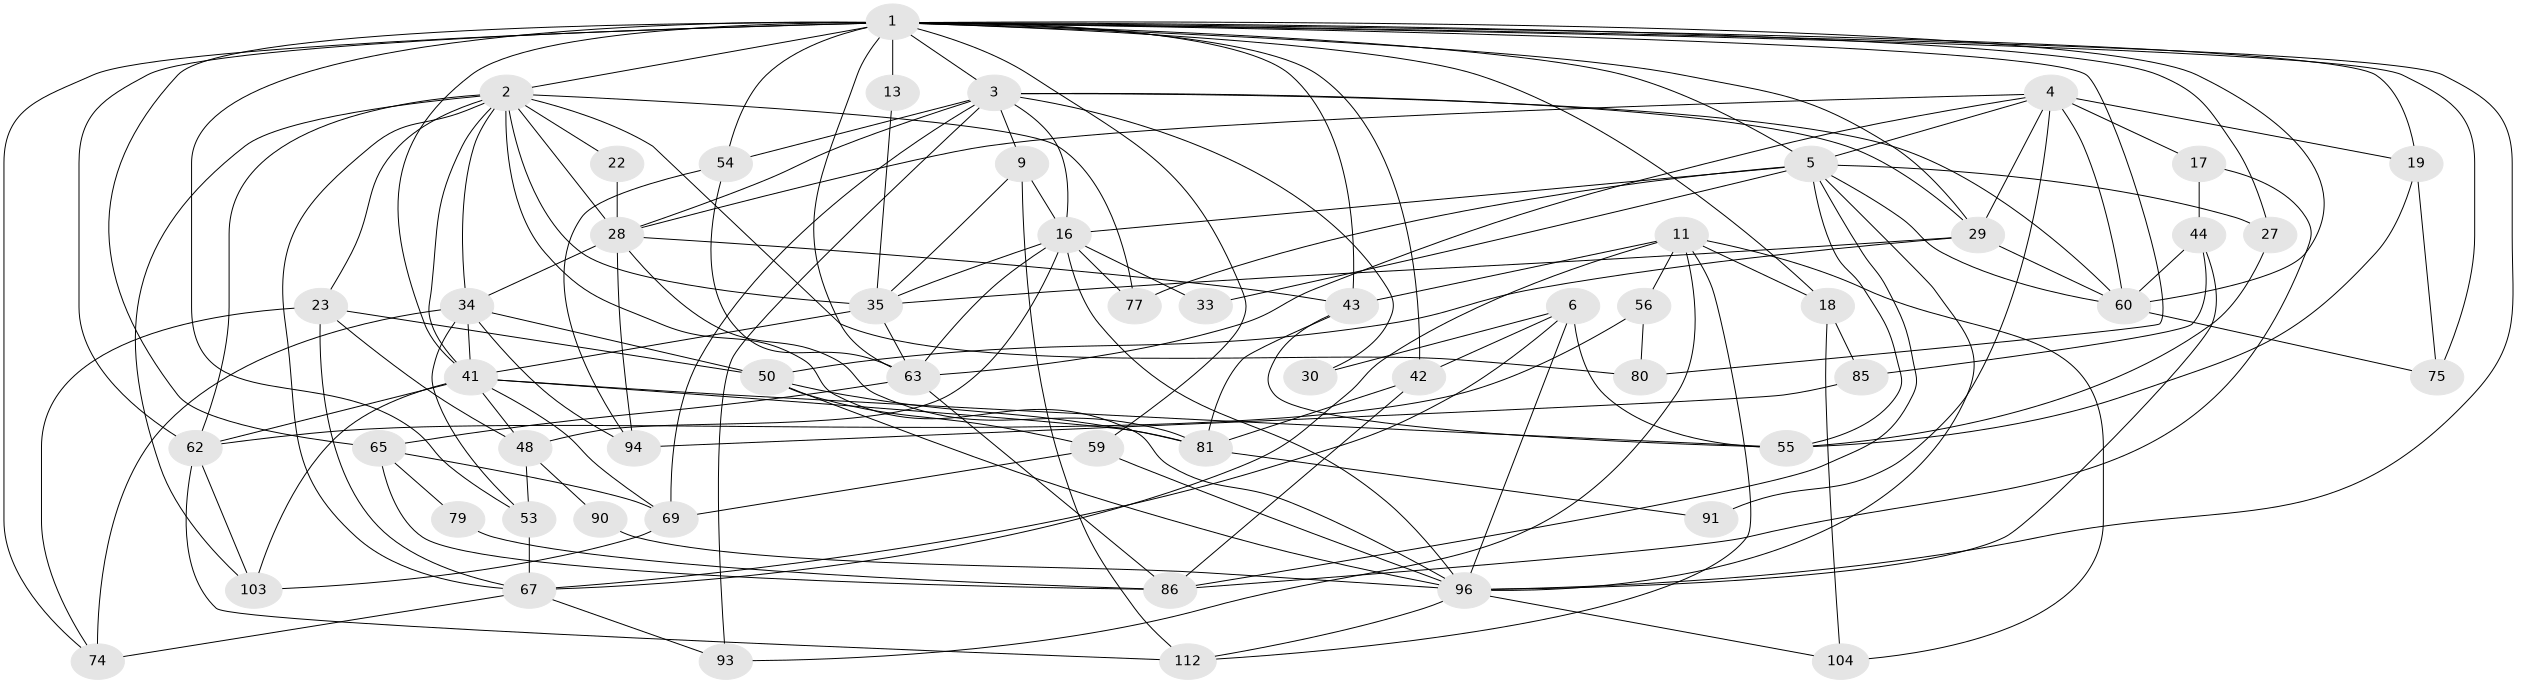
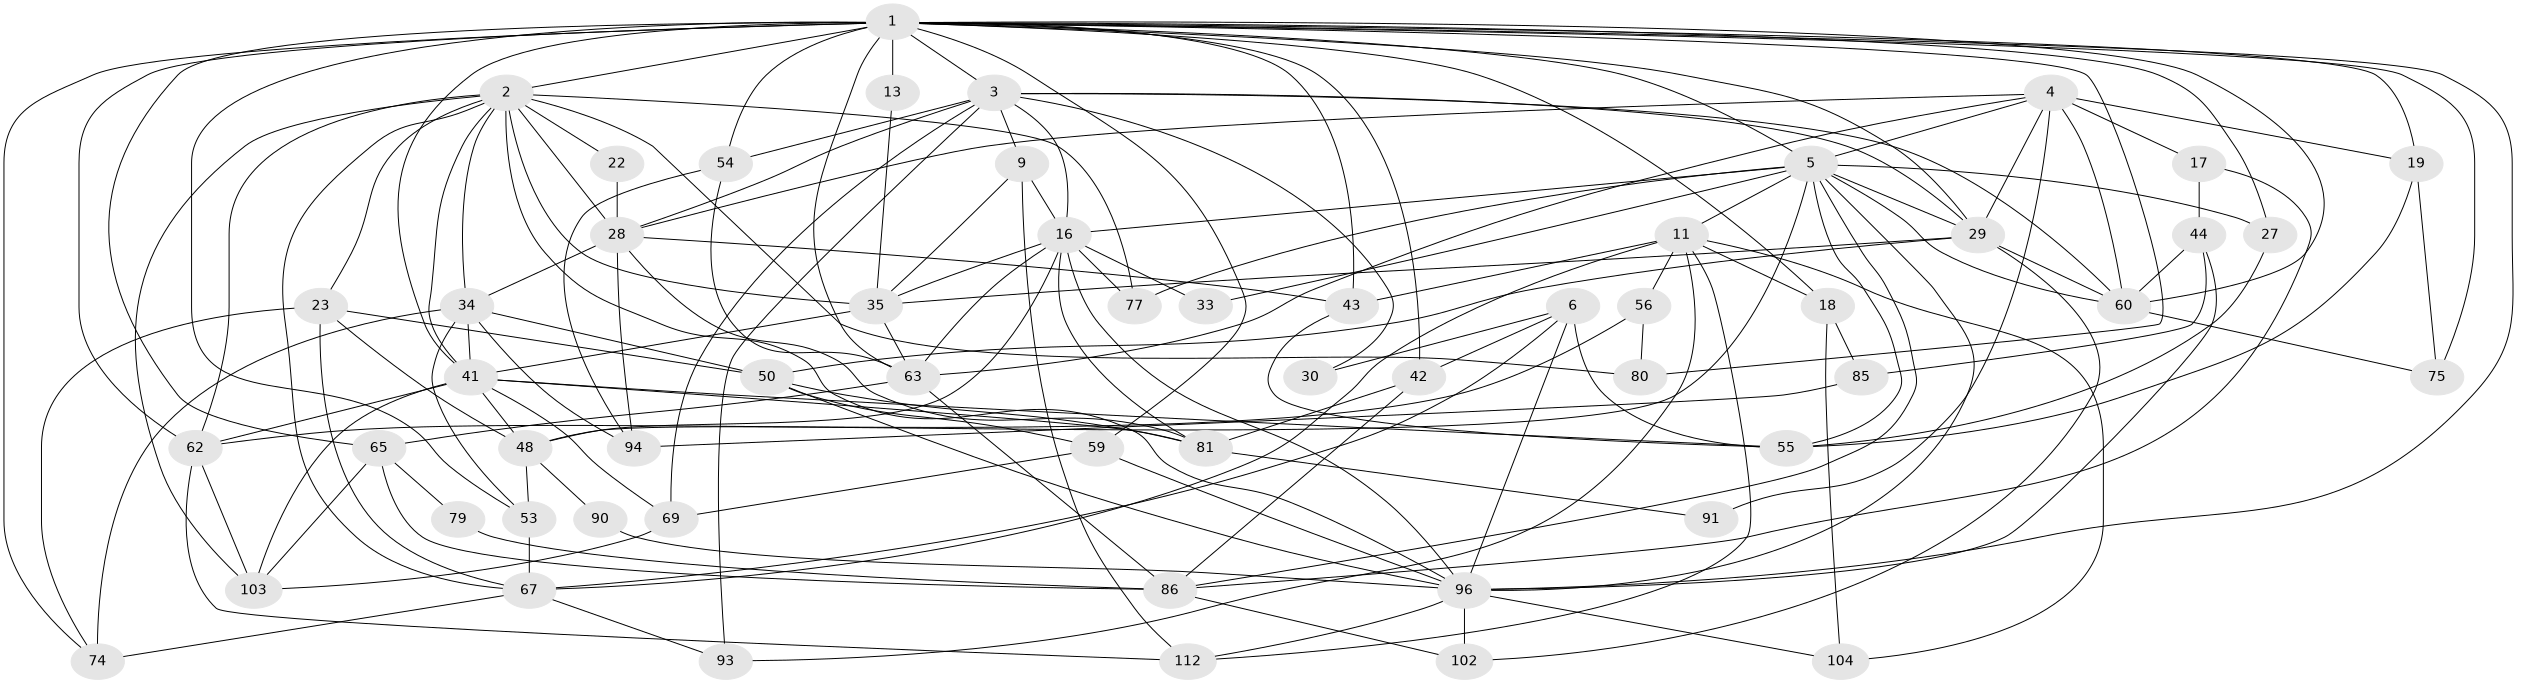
edge "5" -- "29": added
edge "5" -- "11": added
edge "43" -- "81": now "16" -- "81"
edge "5" -- "48": added
edge "65" -- "69": now "65" -- "103"
node "102": added
